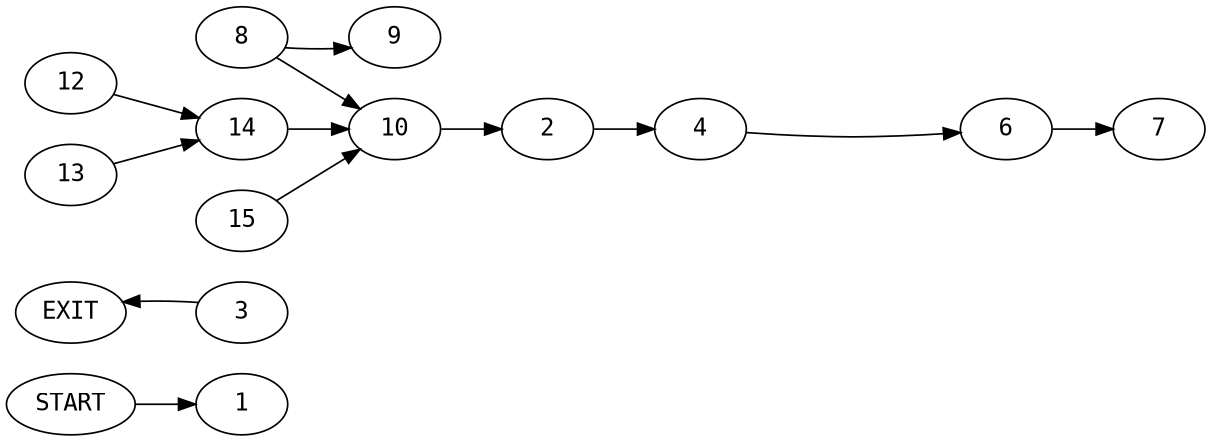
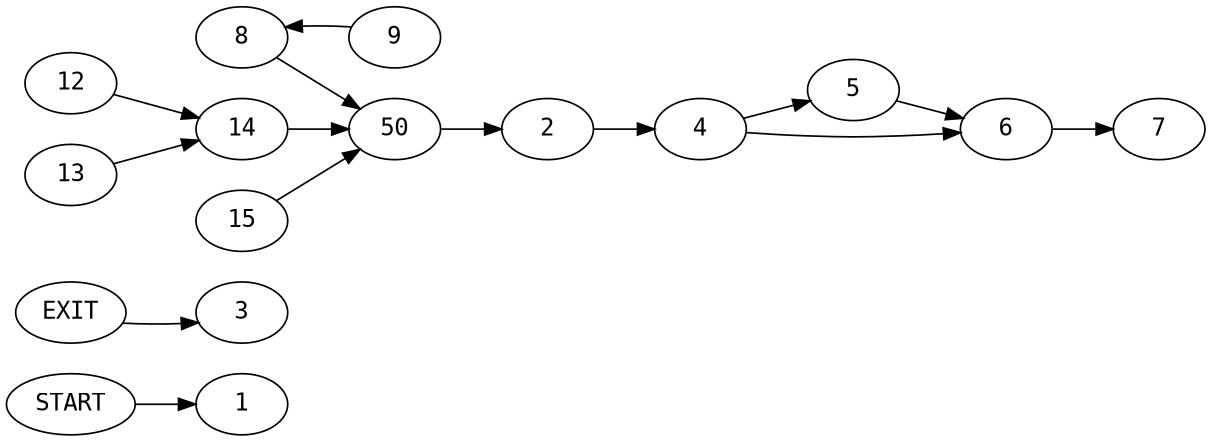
edge "8" -> "9": reversed
node "5": added
node "10": label "10" -> "50"
edge "3" -> "EXIT": reversed
